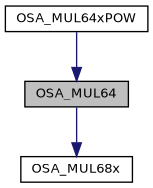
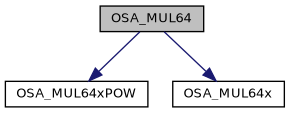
edge "OSA_MUL64xPOW" -> "OSA_MUL64": reversed
node "OSA_MUL68x": label "OSA_MUL68x" -> "OSA_MUL64x"
